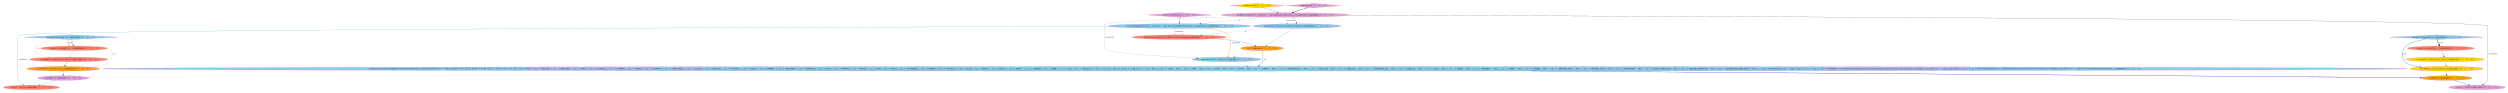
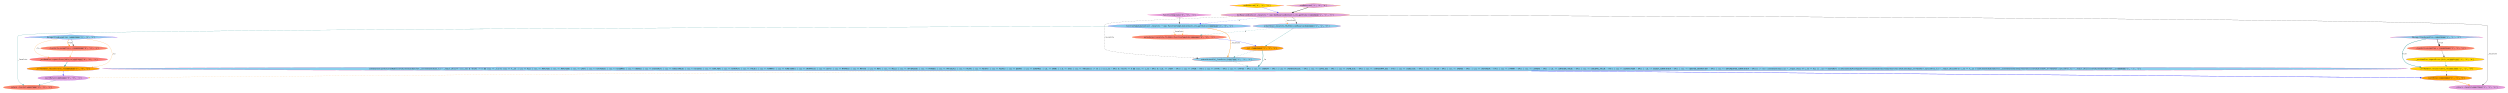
edge "{exitRule()}@@@24@@@['1', '1', '0']" -> "return _localctx@@@27@@@['1', '1', '0']": color teal -> darkorange
